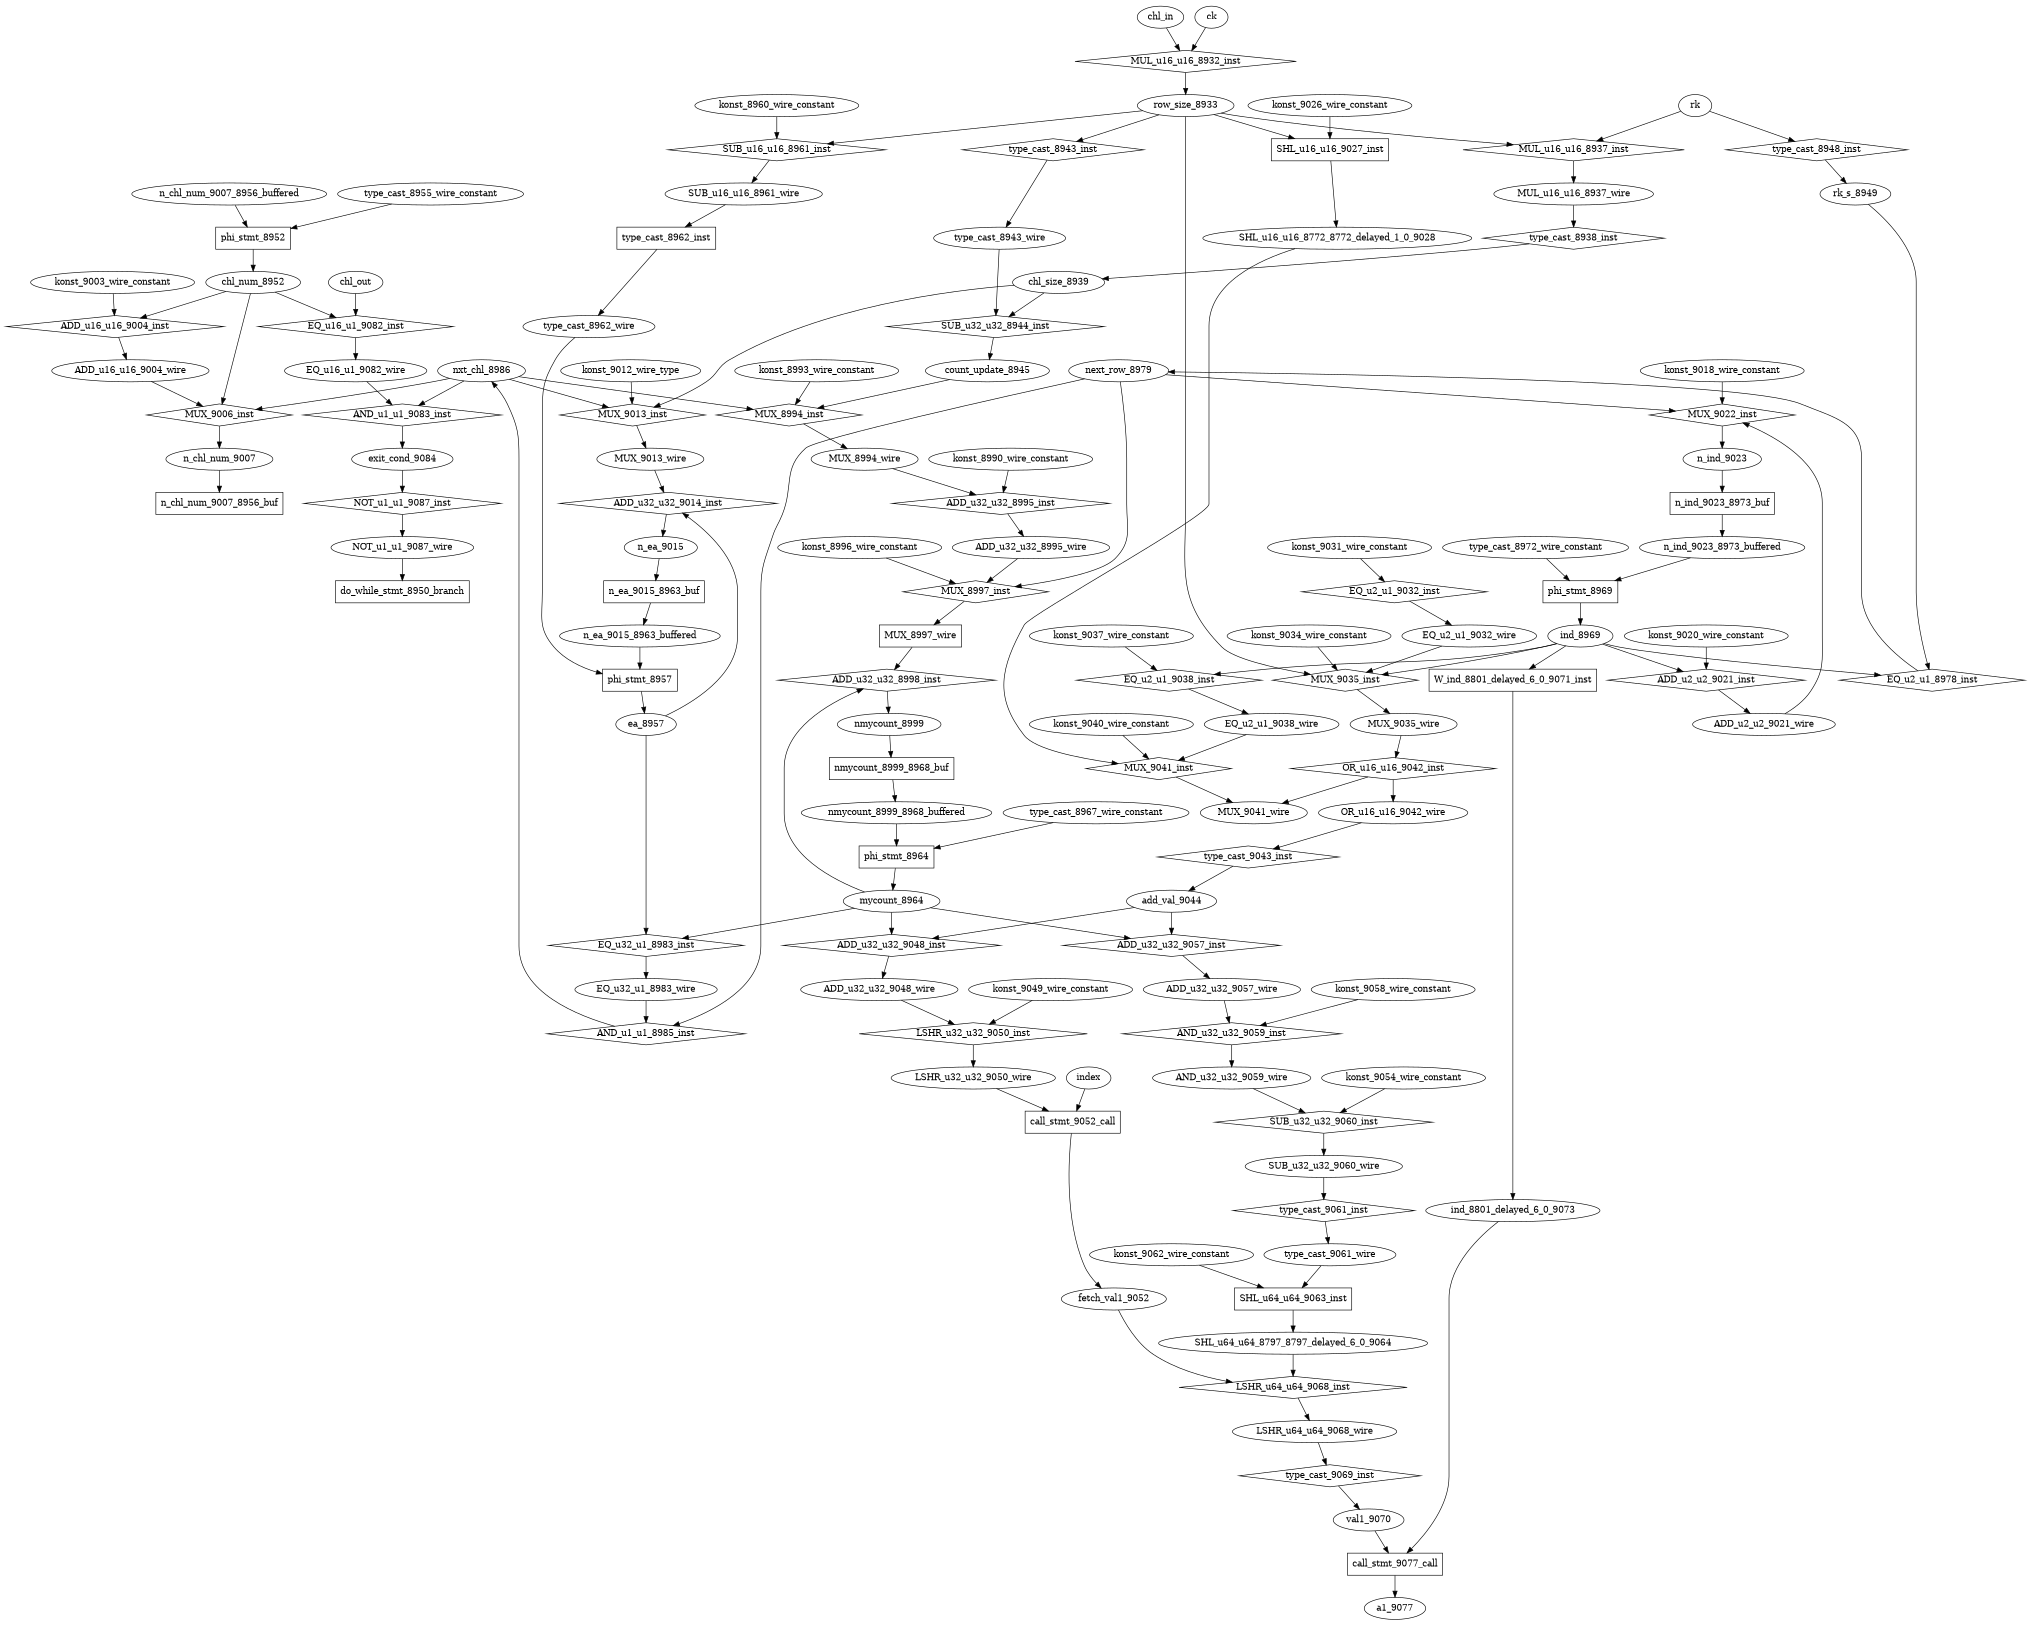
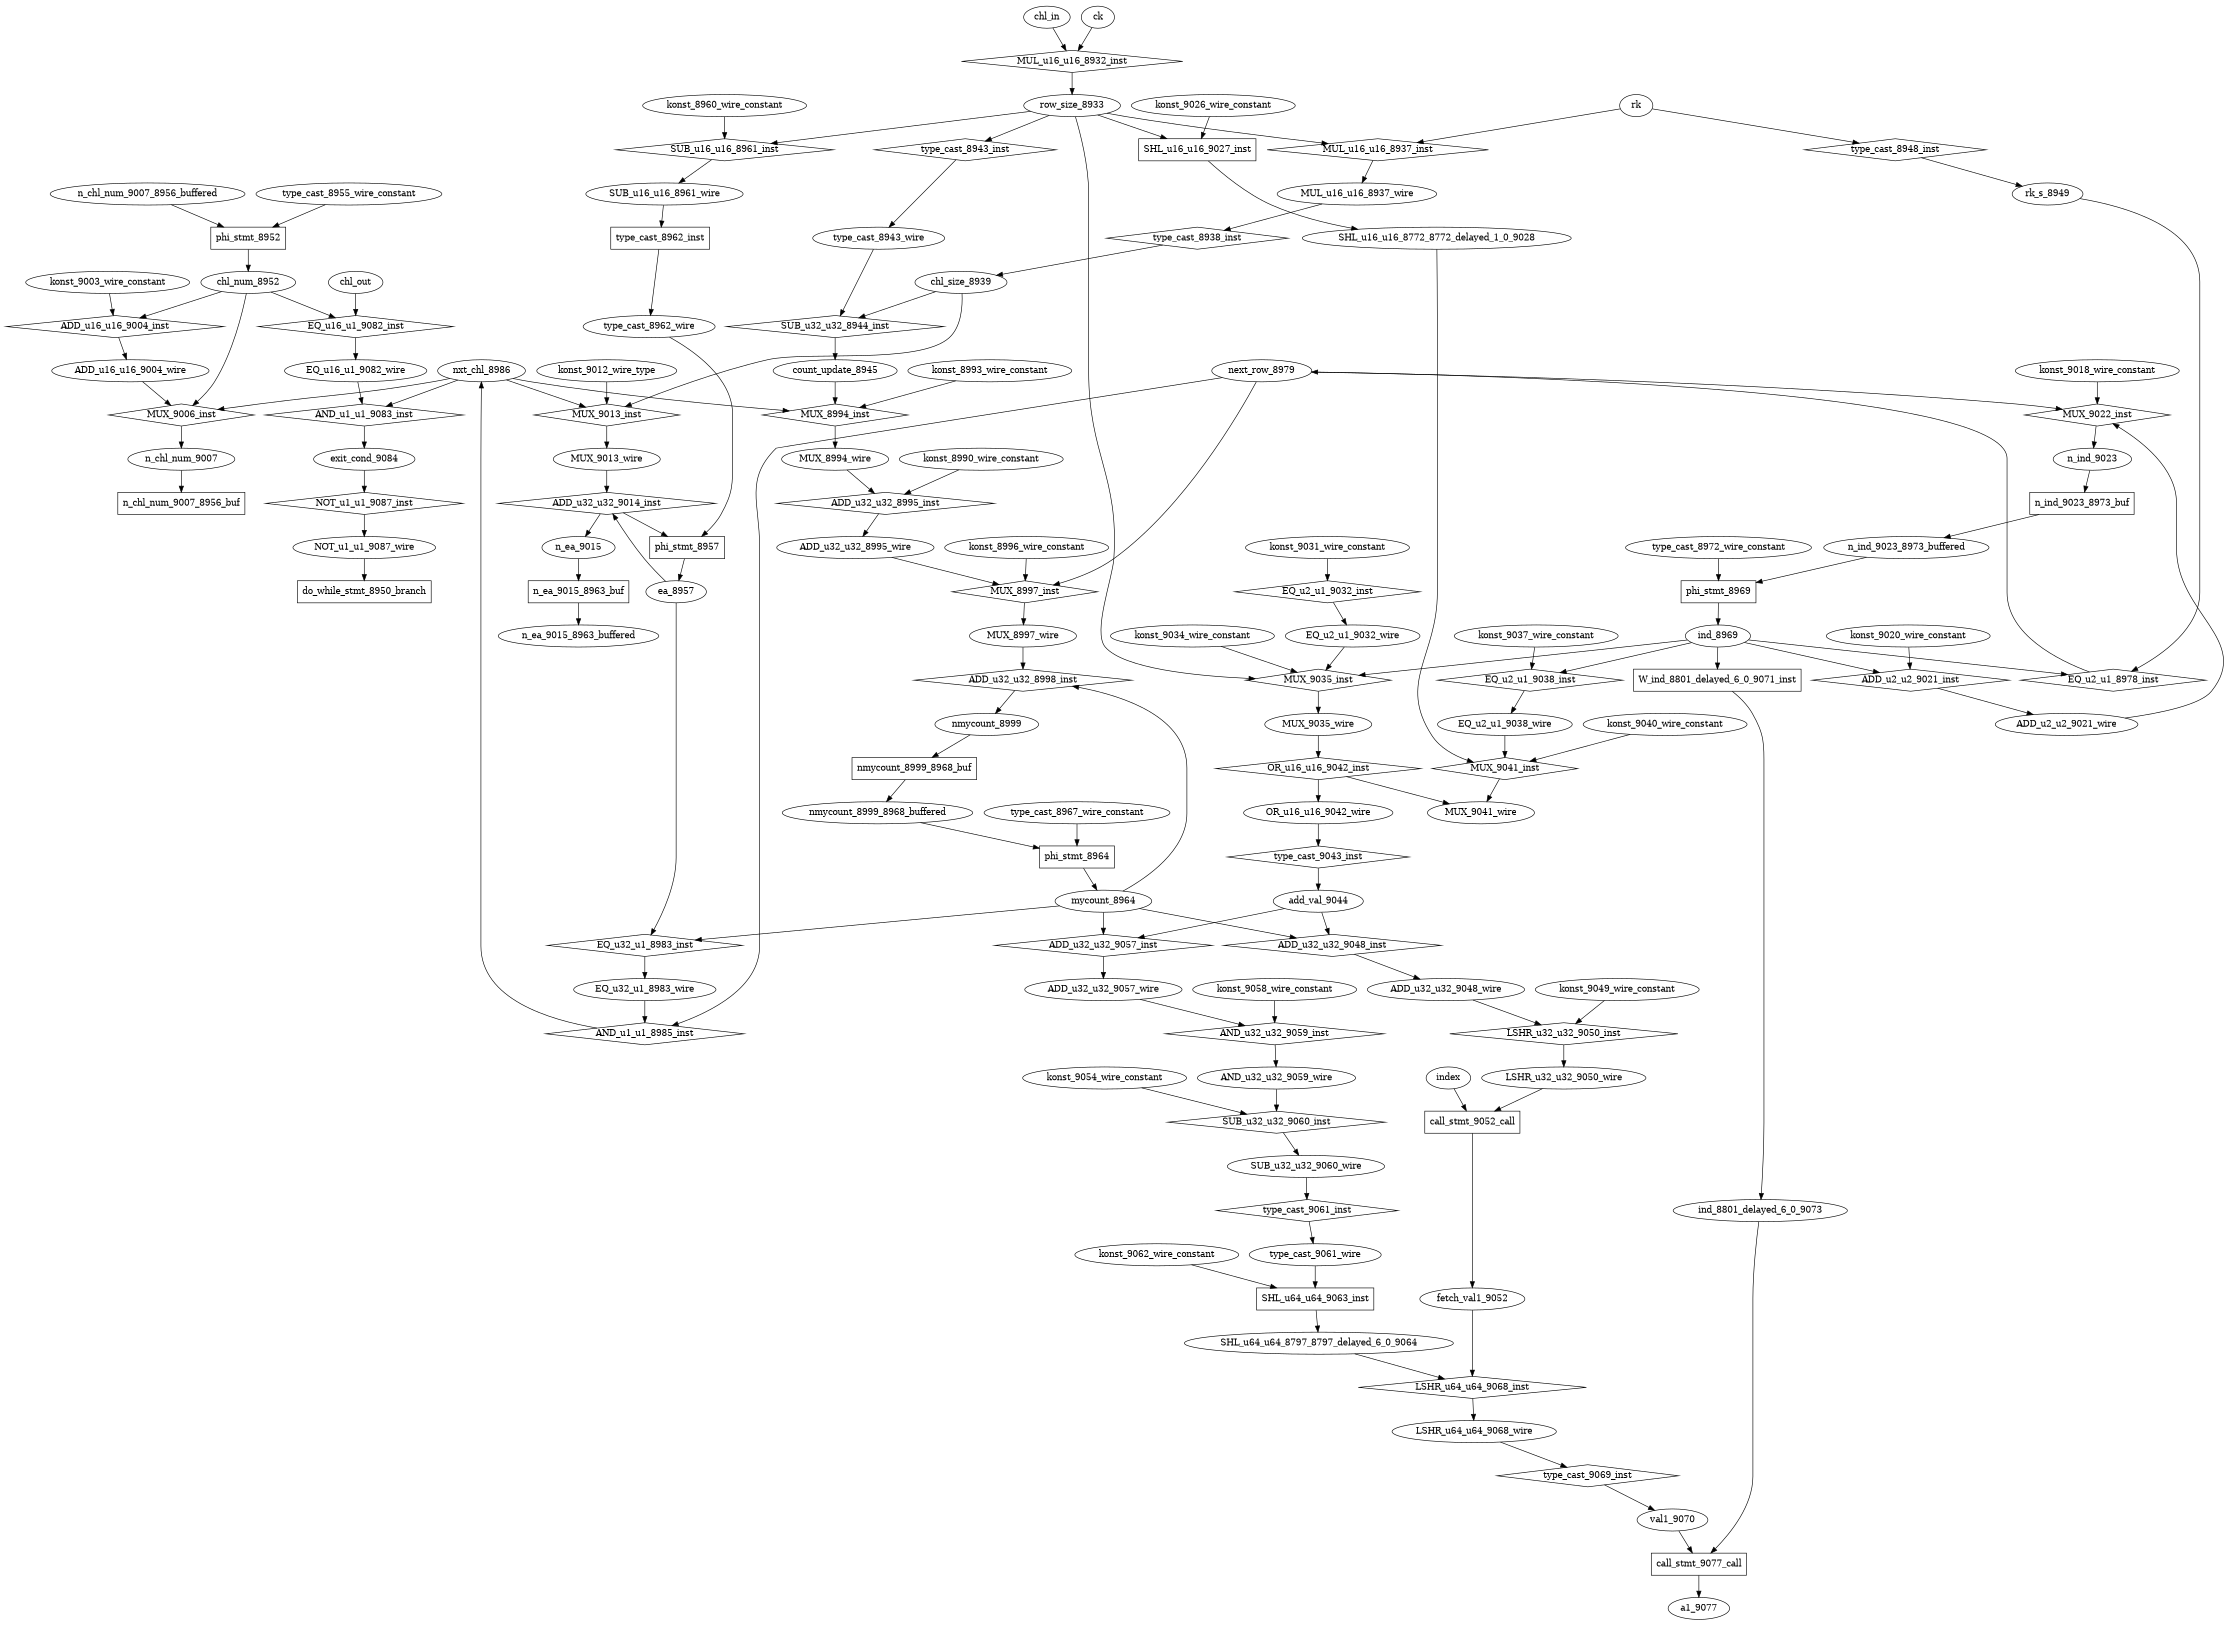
node "MUX_8997_wire": shape box -> ellipse
edge "n_ea_9015_8963_buffered" -> "phi_stmt_8957": now "ADD_u32_u32_9014_inst" -> "phi_stmt_8957"
